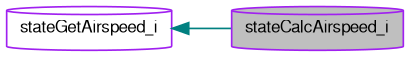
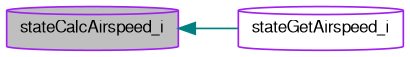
edge "stateCalcAirspeed_i" -> "stateGetAirspeed_i": reversed
